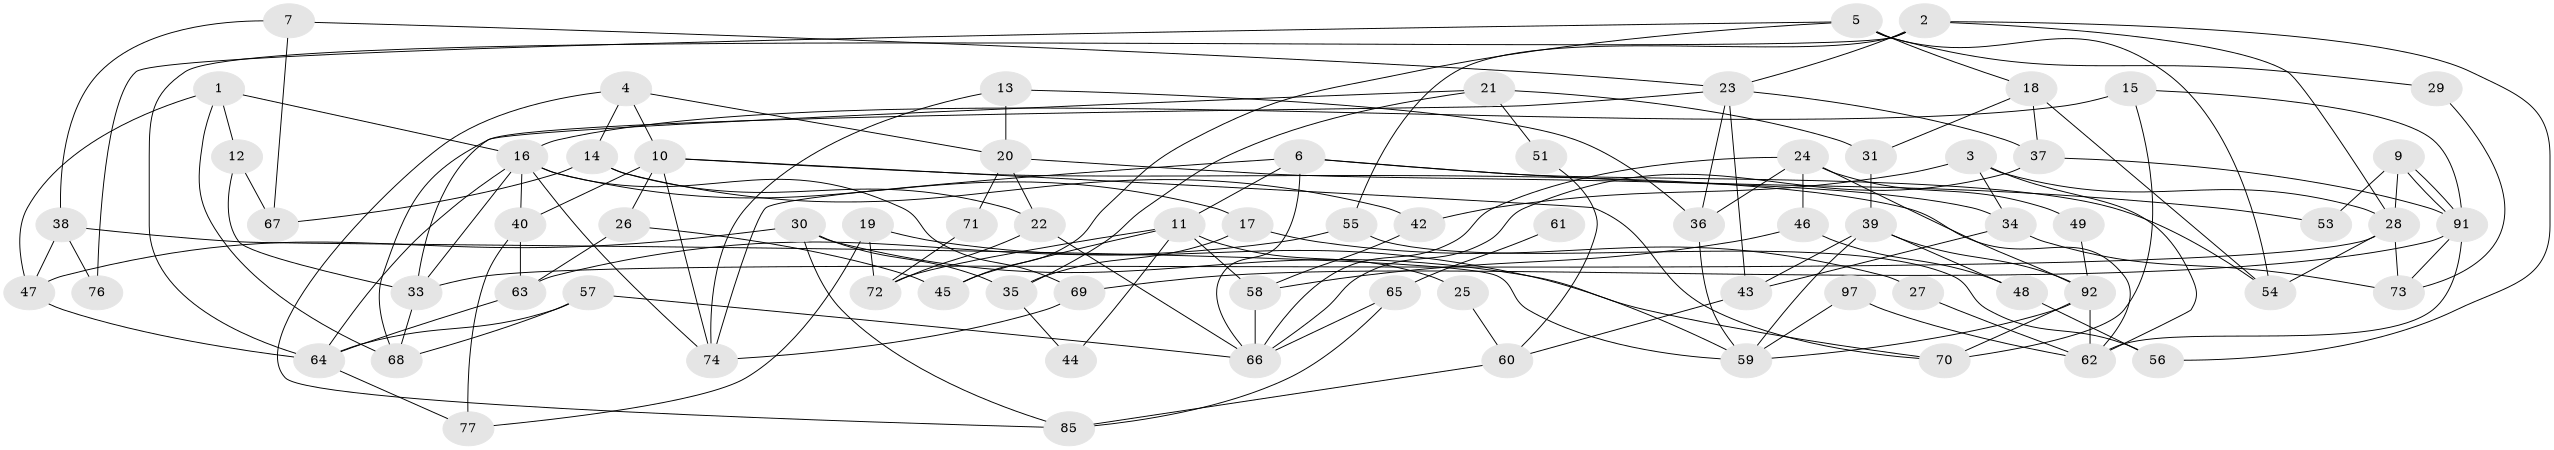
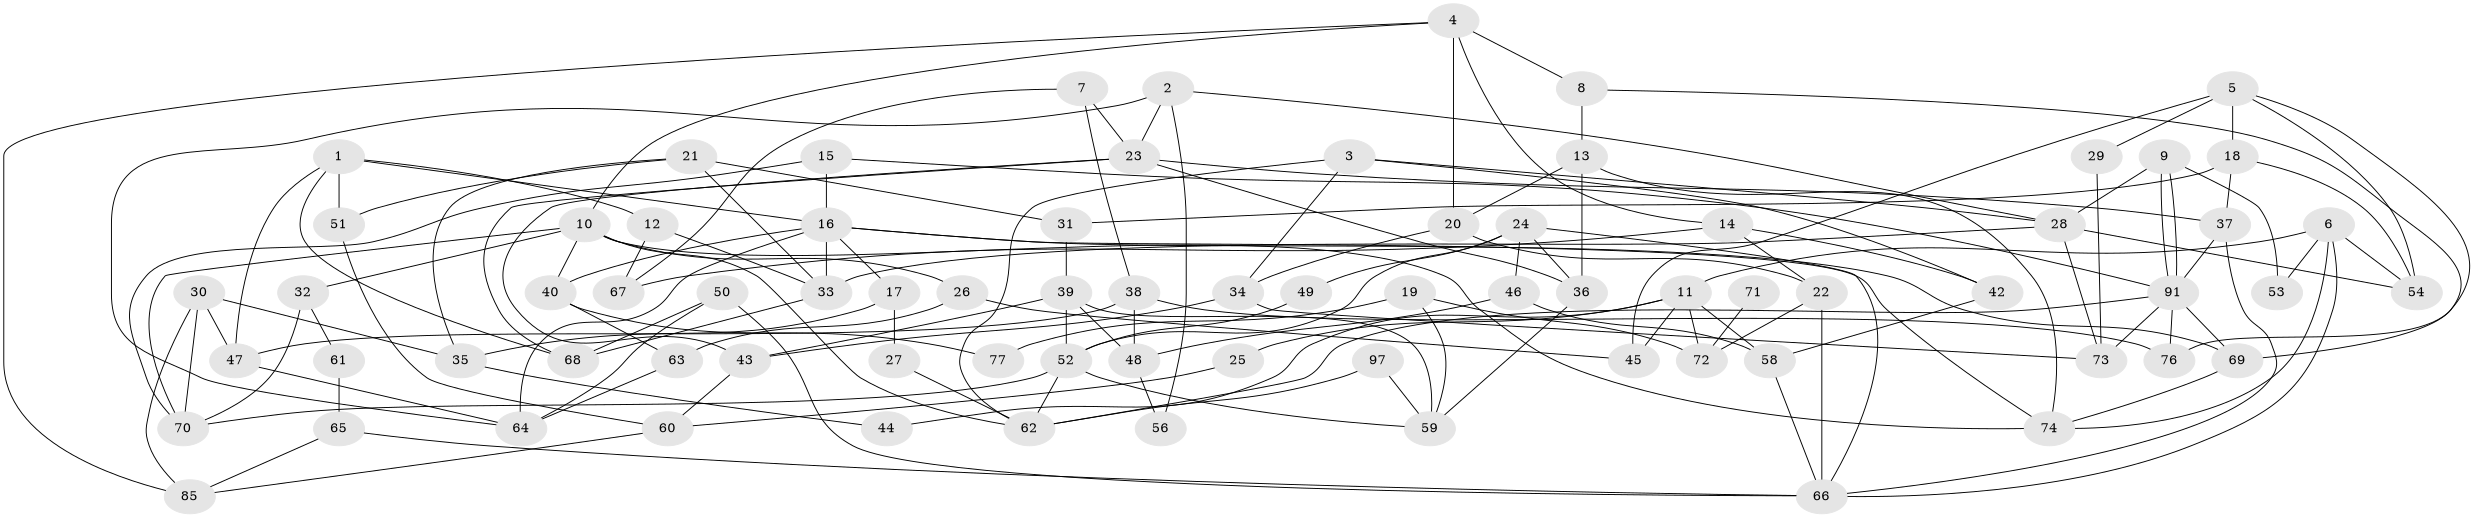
node "8": added
edge "1" -- "51": added
edge "20" -- "71": removed
node "55": removed
edge "38" -- "59": now "38" -- "48"
node "32": added
node "57": label "57" -> "50"
node "92": label "92" -> "52"
edge "91" -- "76": added
edge "64" -- "77": removed
